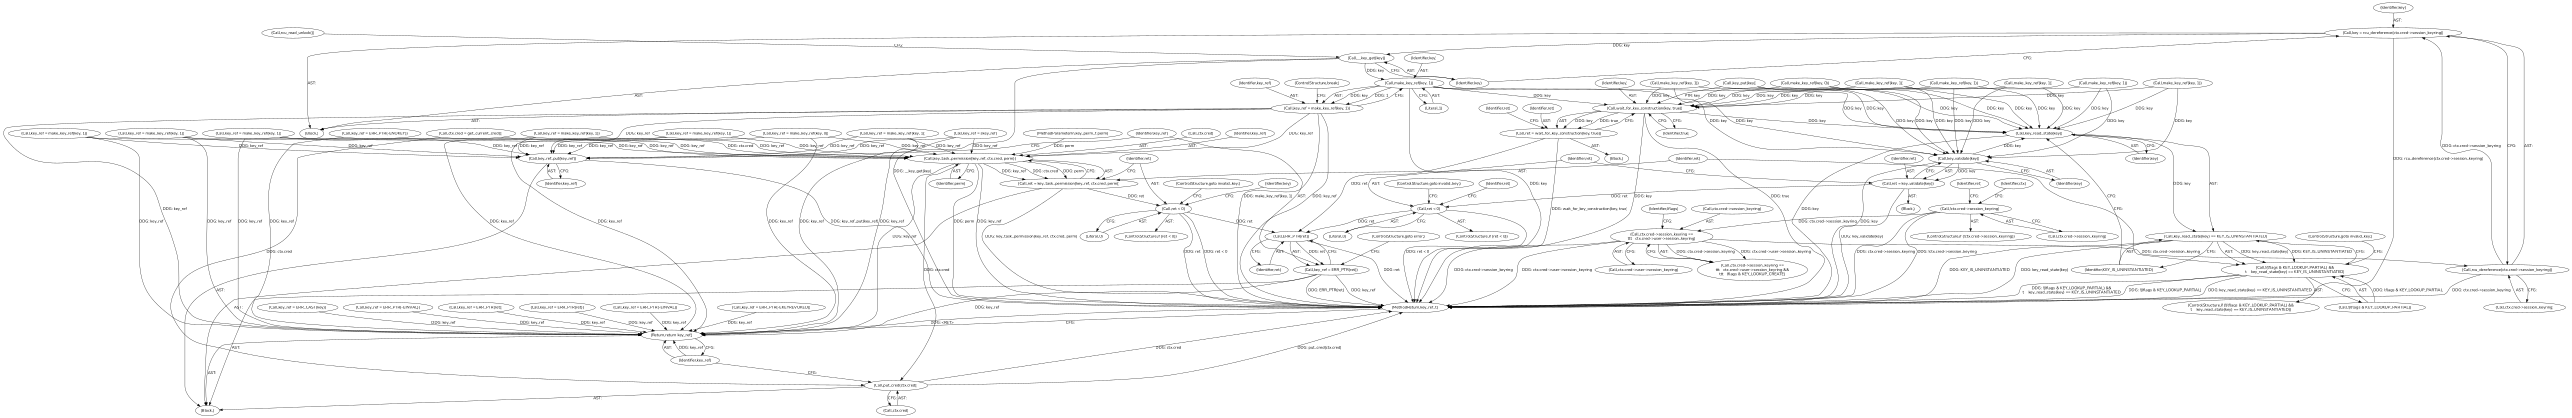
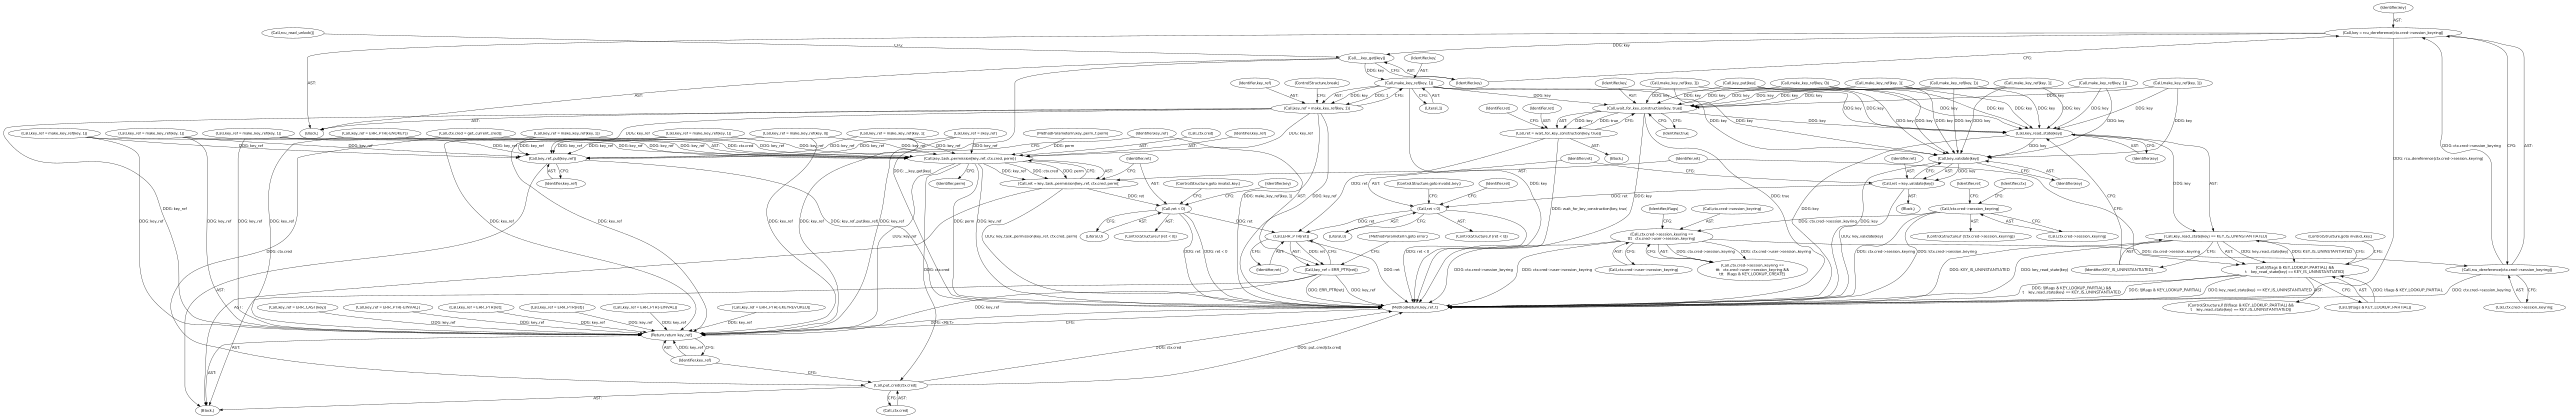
edge "(Call,key_put(key))" -> "(Call,wait_for_key_construction(key, true))": label "PTR: key" -> "DDG: key"
edge "(Call,key_validate(key))" -> "(Call,key_read_state(key))": reversed
edge "(Identifier,perm)" -> "(Call,key_task_permission(key_ref, ctx.cred, perm))": now "(Call,key_ref = ERR_PTR(-ENOKEY))" -> "(Call,key_task_permission(key_ref, ctx.cred, perm))"
node "(ControlStructure,goto error;)": label "(ControlStructure,goto error;)" -> "(MethodParameterIn,goto error;)"
